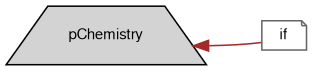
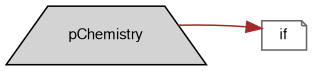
edge "if" -> "pChemistry": reversed
